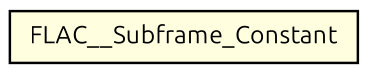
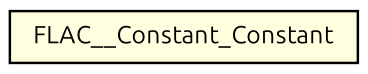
node "FLAC__Subframe_Constant": label "FLAC__Subframe_Constant" -> "FLAC__Constant_Constant"
